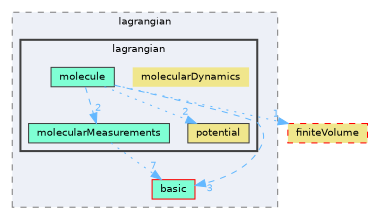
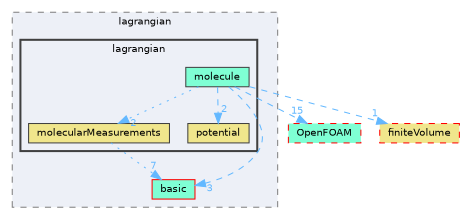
node "molecularDynamics": removed
edge "molecule" -> "molecularMeasurements": style dashed -> dotted
edge "molecule" -> "potential": style dotted -> dashed
edge "molecule" -> "finiteVolume": style dotted -> dashed
node "molecularMeasurements": fillcolor aquamarine -> khaki
node "OpenFOAM": added
